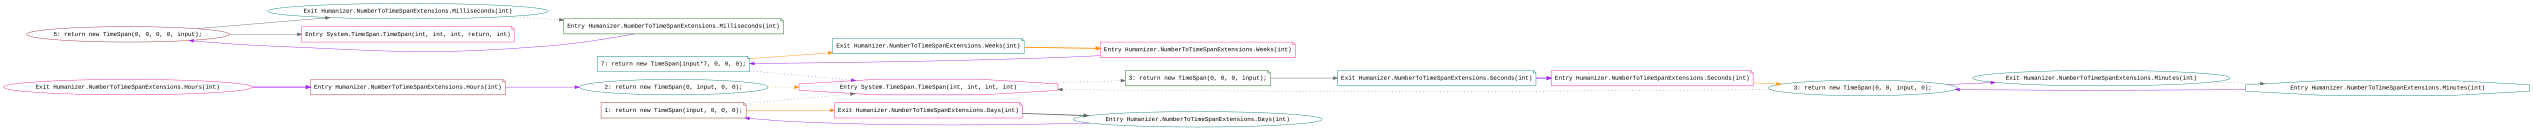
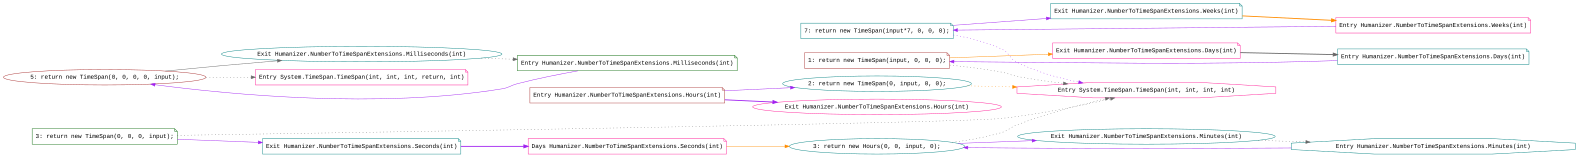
edge "5: return new TimeSpan(0, 0, 0, 0, input);" -> "Entry System.TimeSpan.TimeSpan(int, int, int, return, int)": style solid -> dotted
edge "7: return new TimeSpan(input*7, 0, 0, 0);" -> "Exit Humanizer.NumberToTimeSpanExtensions.Weeks(int)": color darkorange -> purple
edge "3: return new TimeSpan(0, 0, 0, input);" -> "Exit Humanizer.NumberToTimeSpanExtensions.Seconds(int)": color gray40 -> purple
node "Entry Humanizer.NumberToTimeSpanExtensions.Seconds(int)": label "Entry Humanizer.NumberToTimeSpanExtensions.Seconds(int)" -> "Days Humanizer.NumberToTimeSpanExtensions.Seconds(int)"
edge "Entry System.TimeSpan.TimeSpan(int, int, int, int)" -> "3: return new TimeSpan(0, 0, 0, input);": reversed
edge "Exit Humanizer.NumberToTimeSpanExtensions.Hours(int)" -> "Entry Humanizer.NumberToTimeSpanExtensions.Hours(int)": reversed
node "3: return new TimeSpan(0, 0, input, 0);": label "3: return new TimeSpan(0, 0, input, 0);" -> "3: return new Hours(0, 0, input, 0);"
node "Entry Humanizer.NumberToTimeSpanExtensions.Days(int)": shape ellipse -> note
